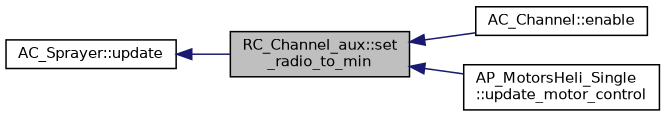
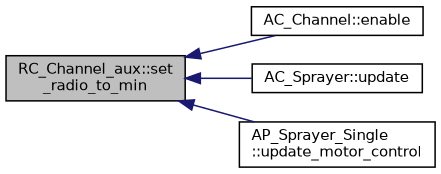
edge "RC_Channel_aux::set _radio_to_min" -> "AC_Sprayer::update": reversed
node "AP_MotorsHeli_Single ::update_motor_control": label "AP_MotorsHeli_Single ::update_motor_control" -> "AP_Sprayer_Single ::update_motor_control"
